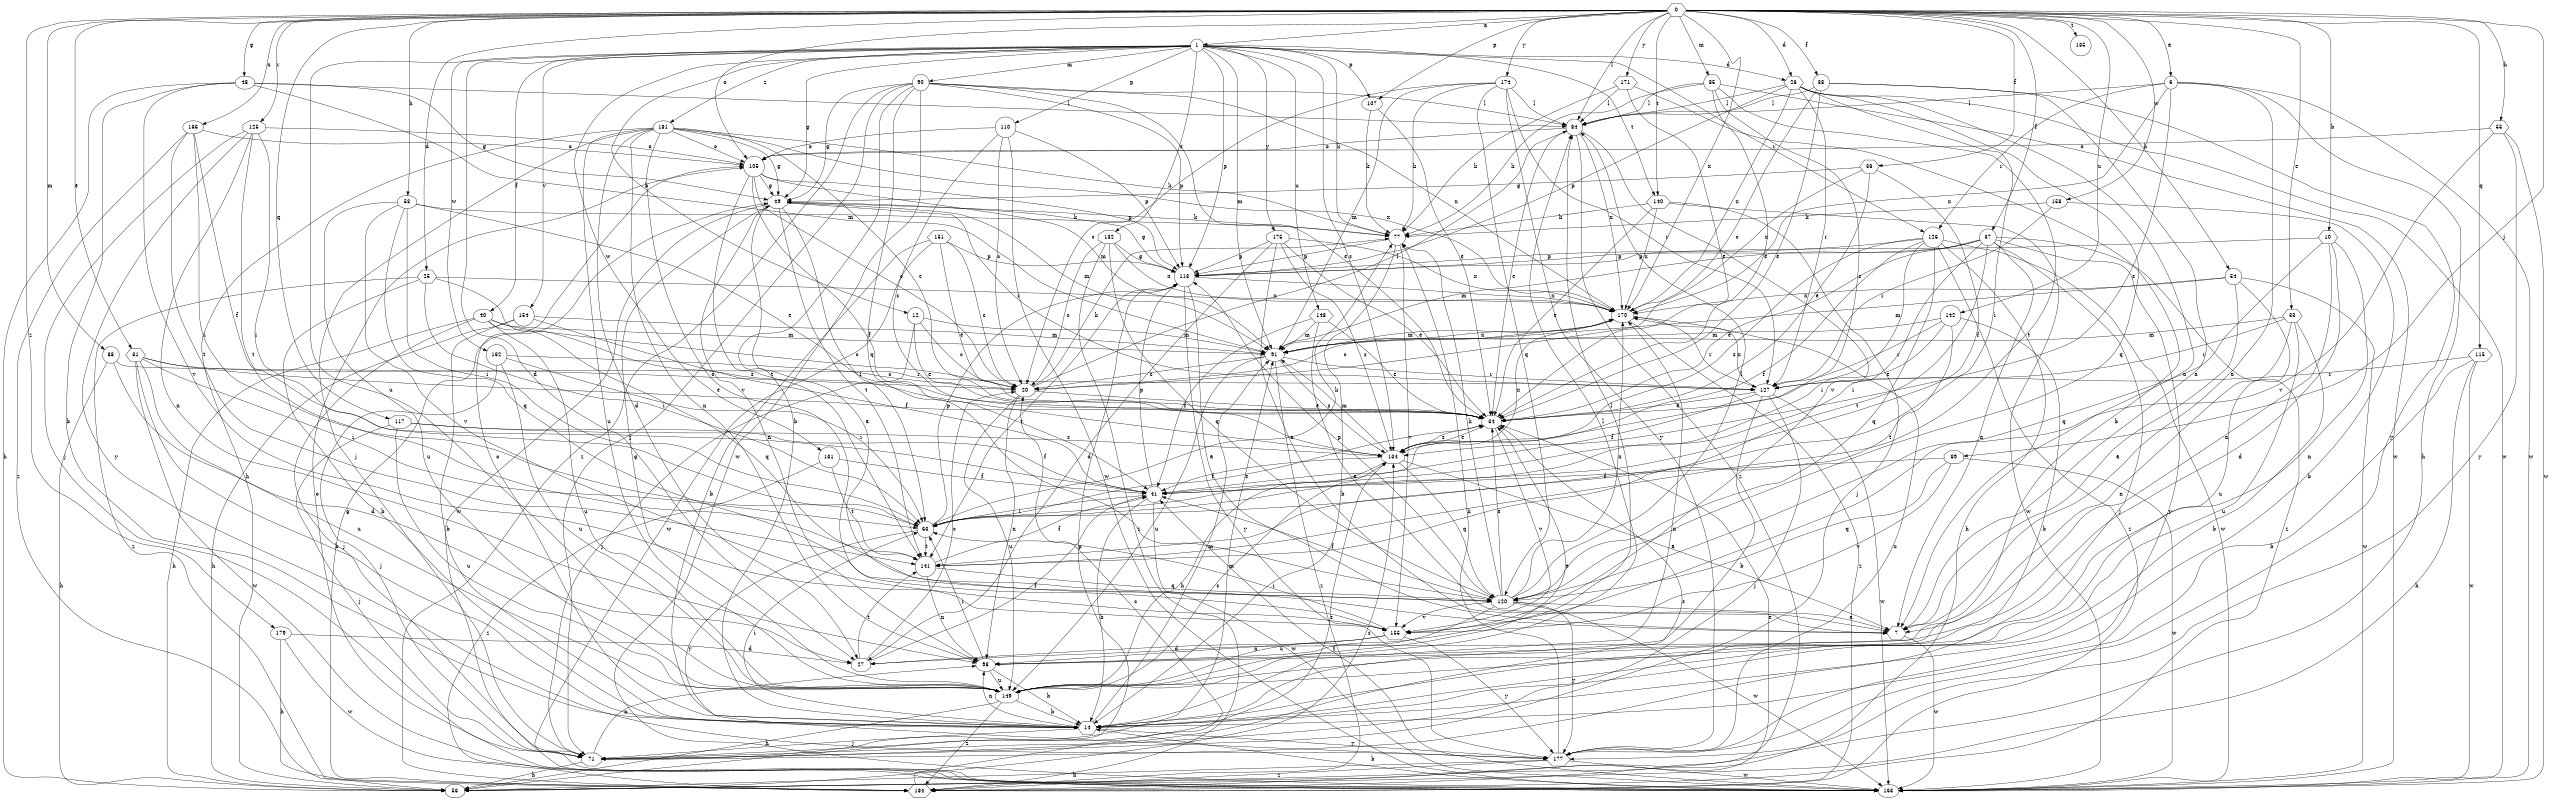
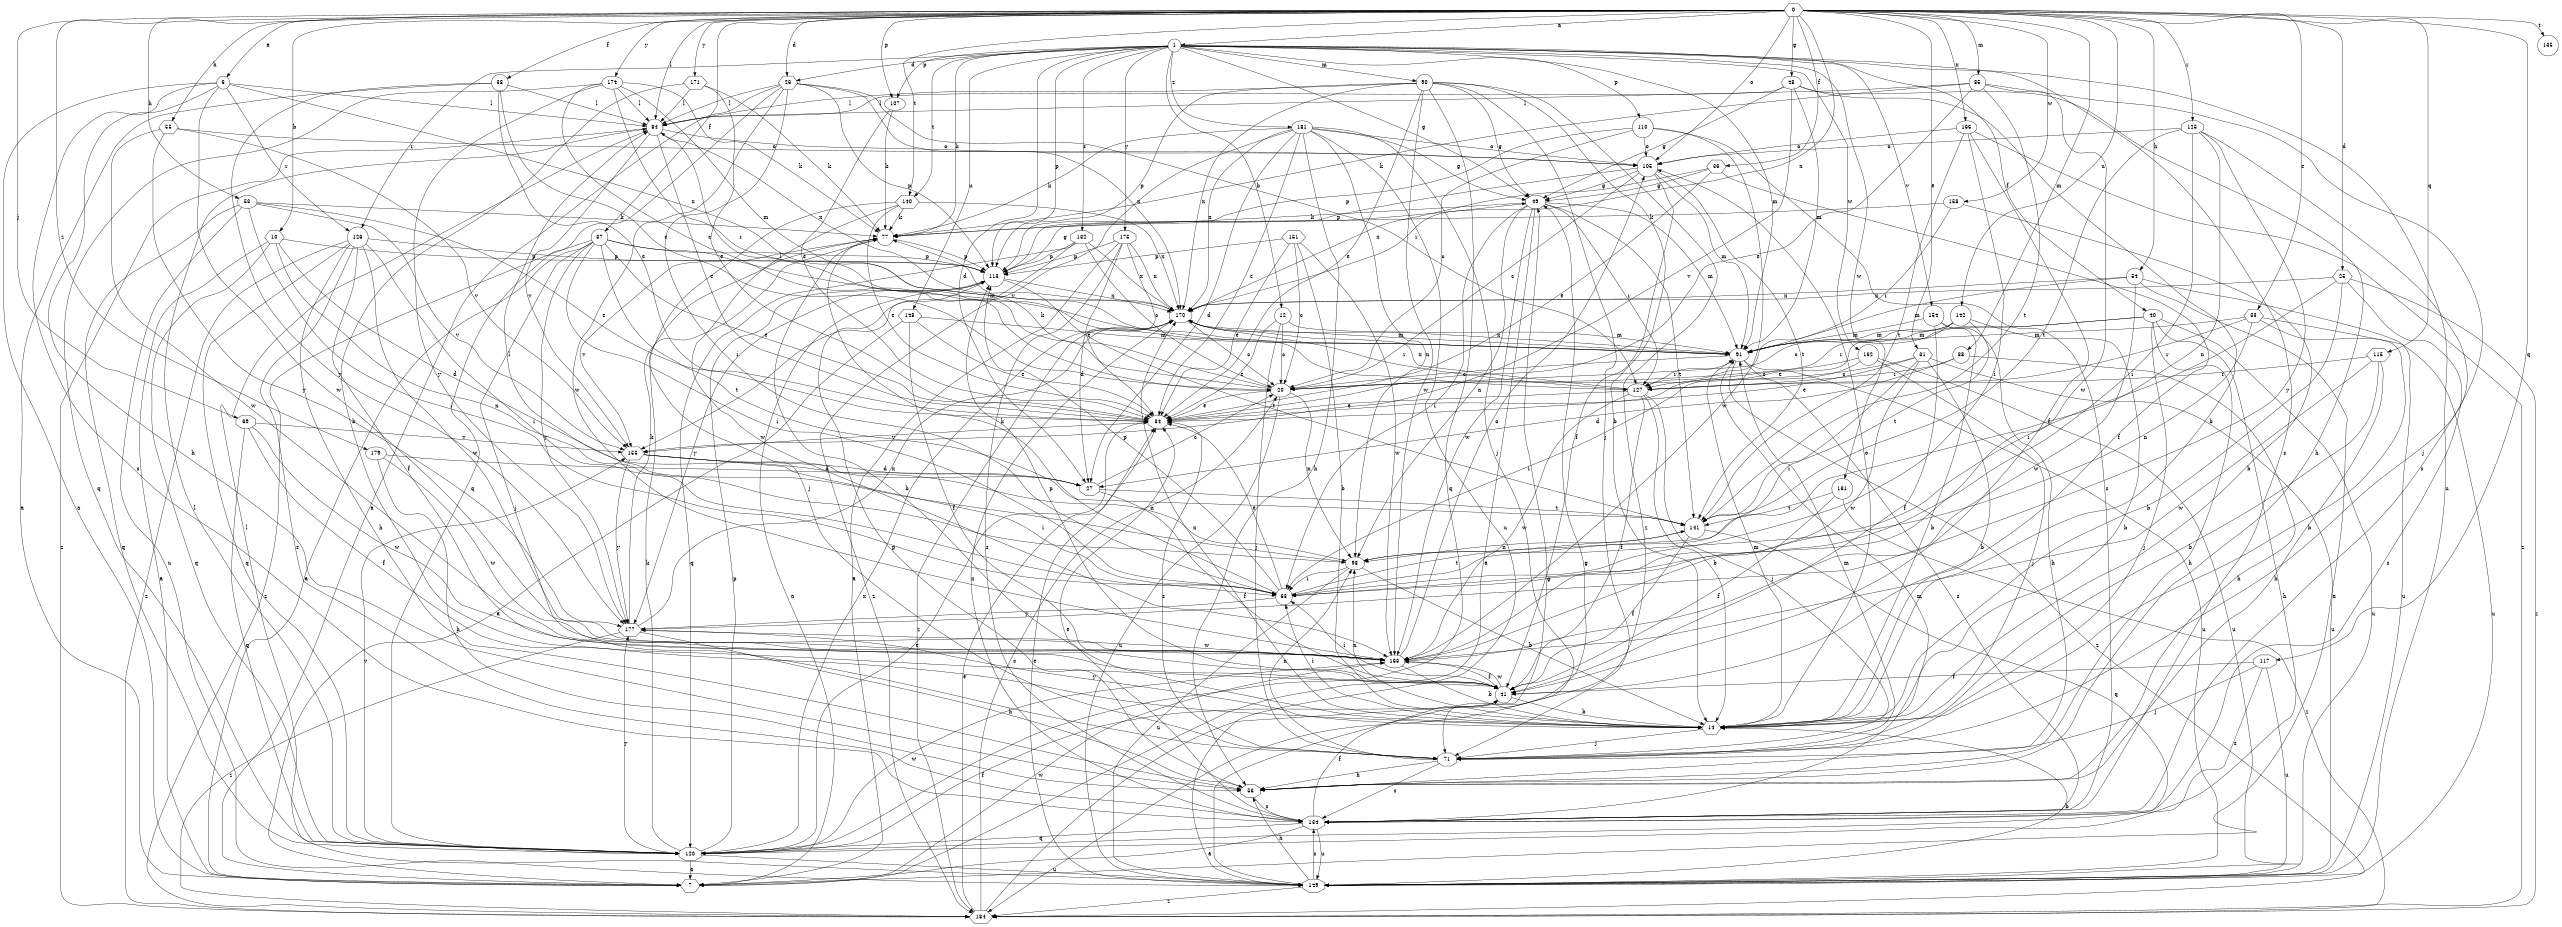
edge "132" -> "113": label "g" -> "p"
edge "34" -> "134": removed, label "s"
edge "40" -> "120": label "q" -> "h"
edge "134" -> "149": label "h" -> "u"
